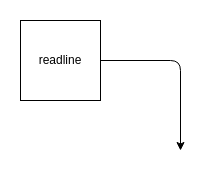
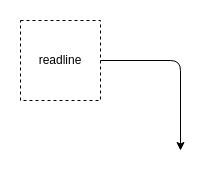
node "readline": style solid -> dashed
